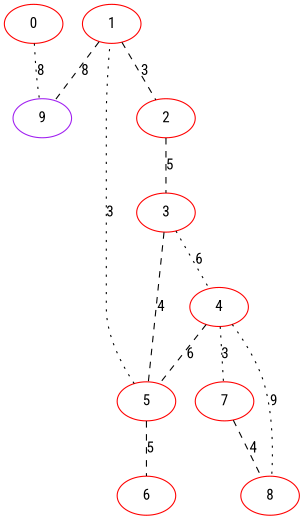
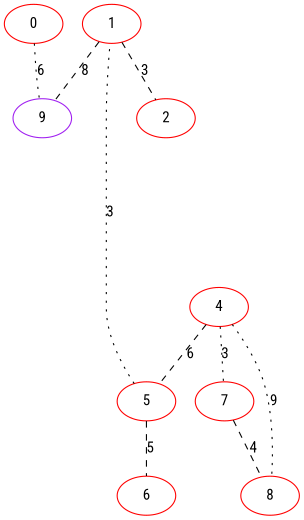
edge "0" -- "9": label "8" -> "6"
node "3": removed
